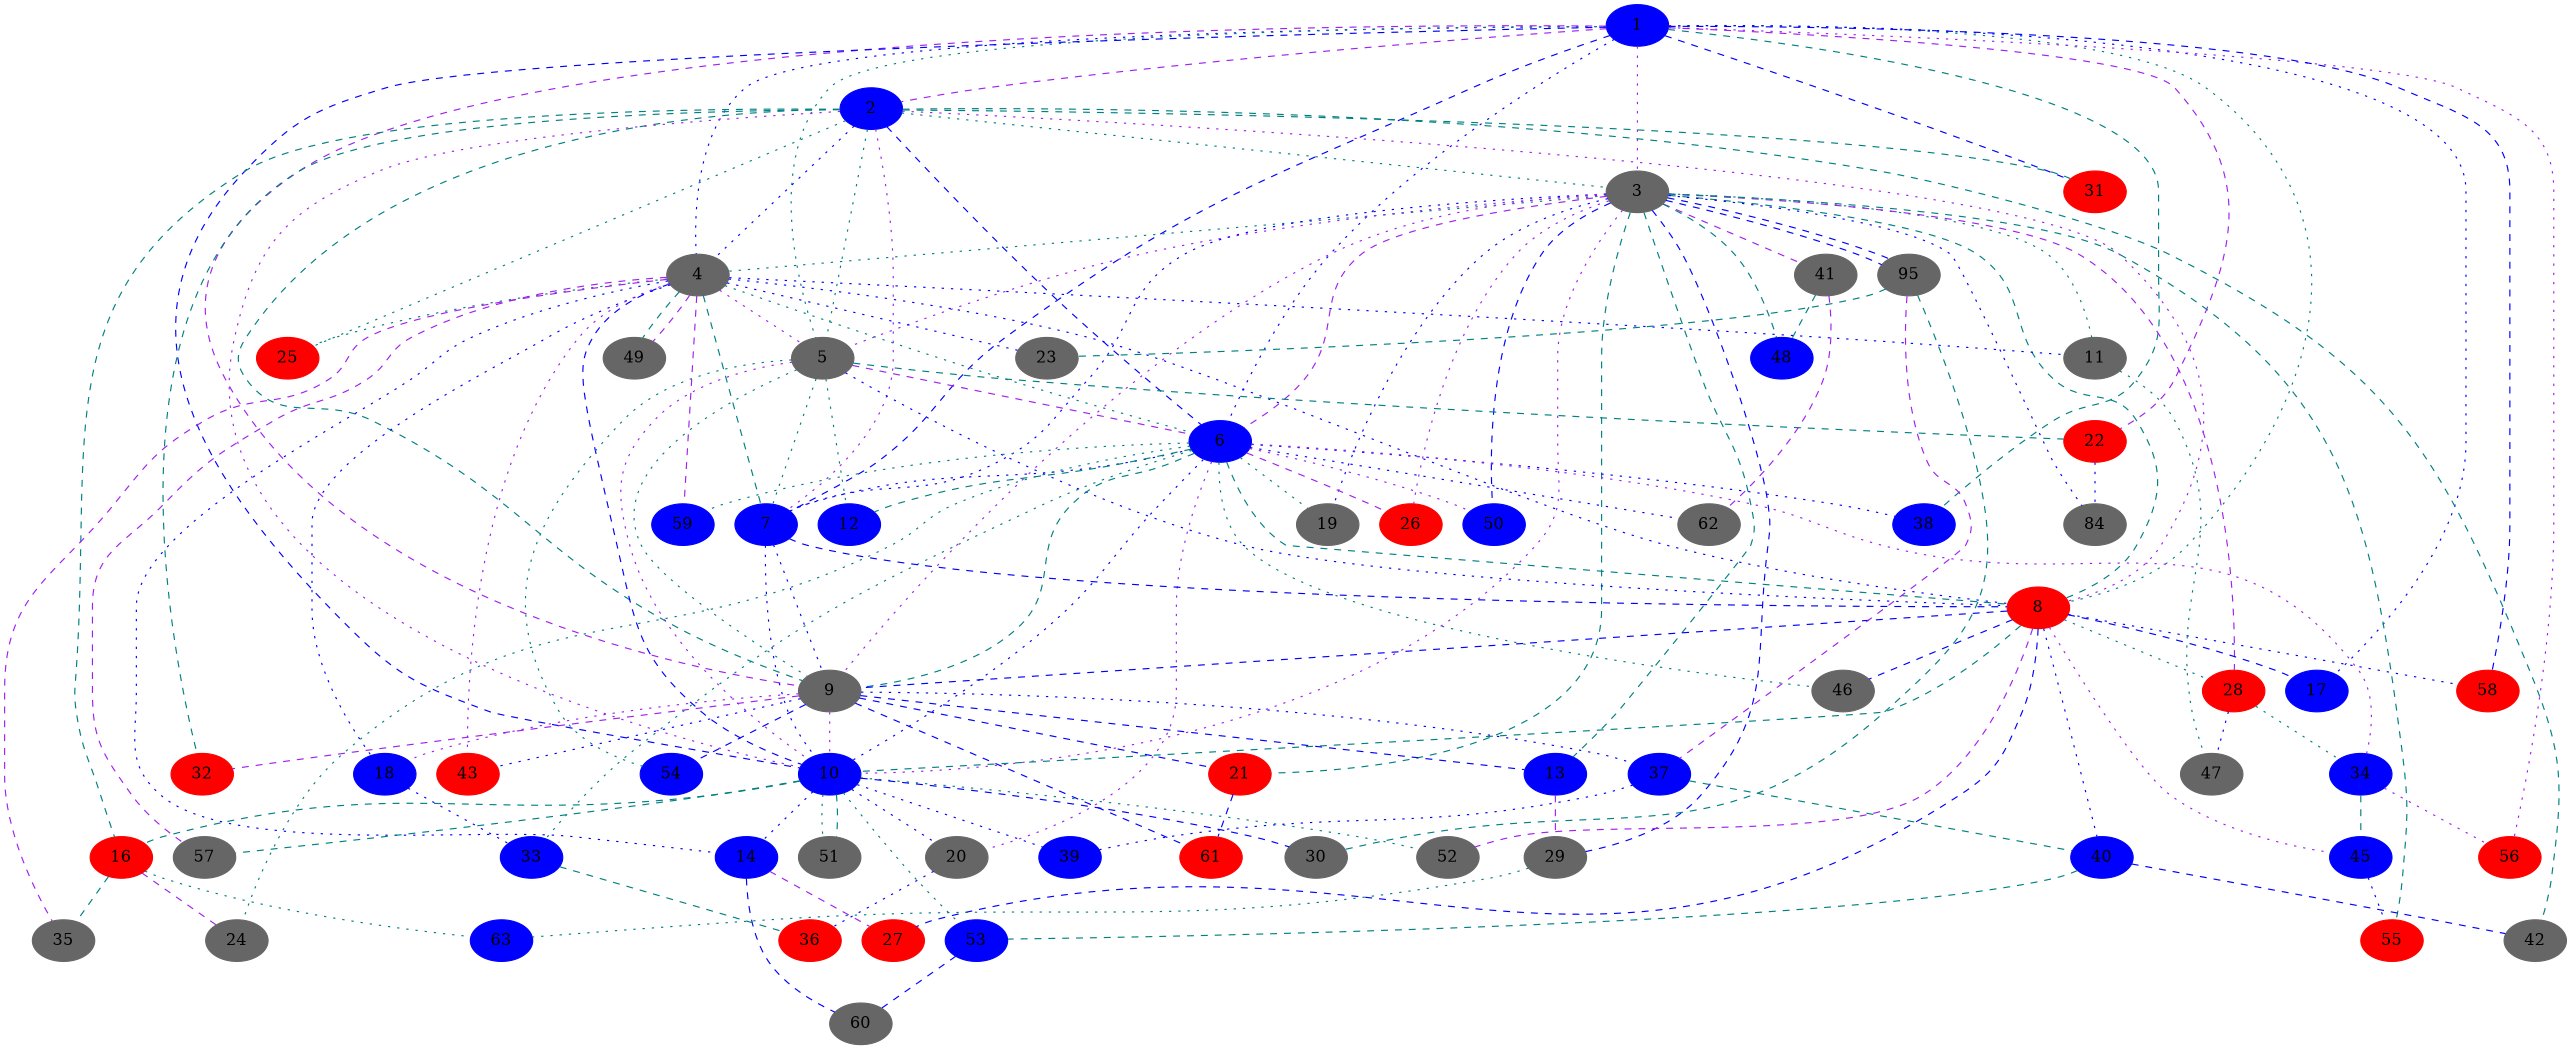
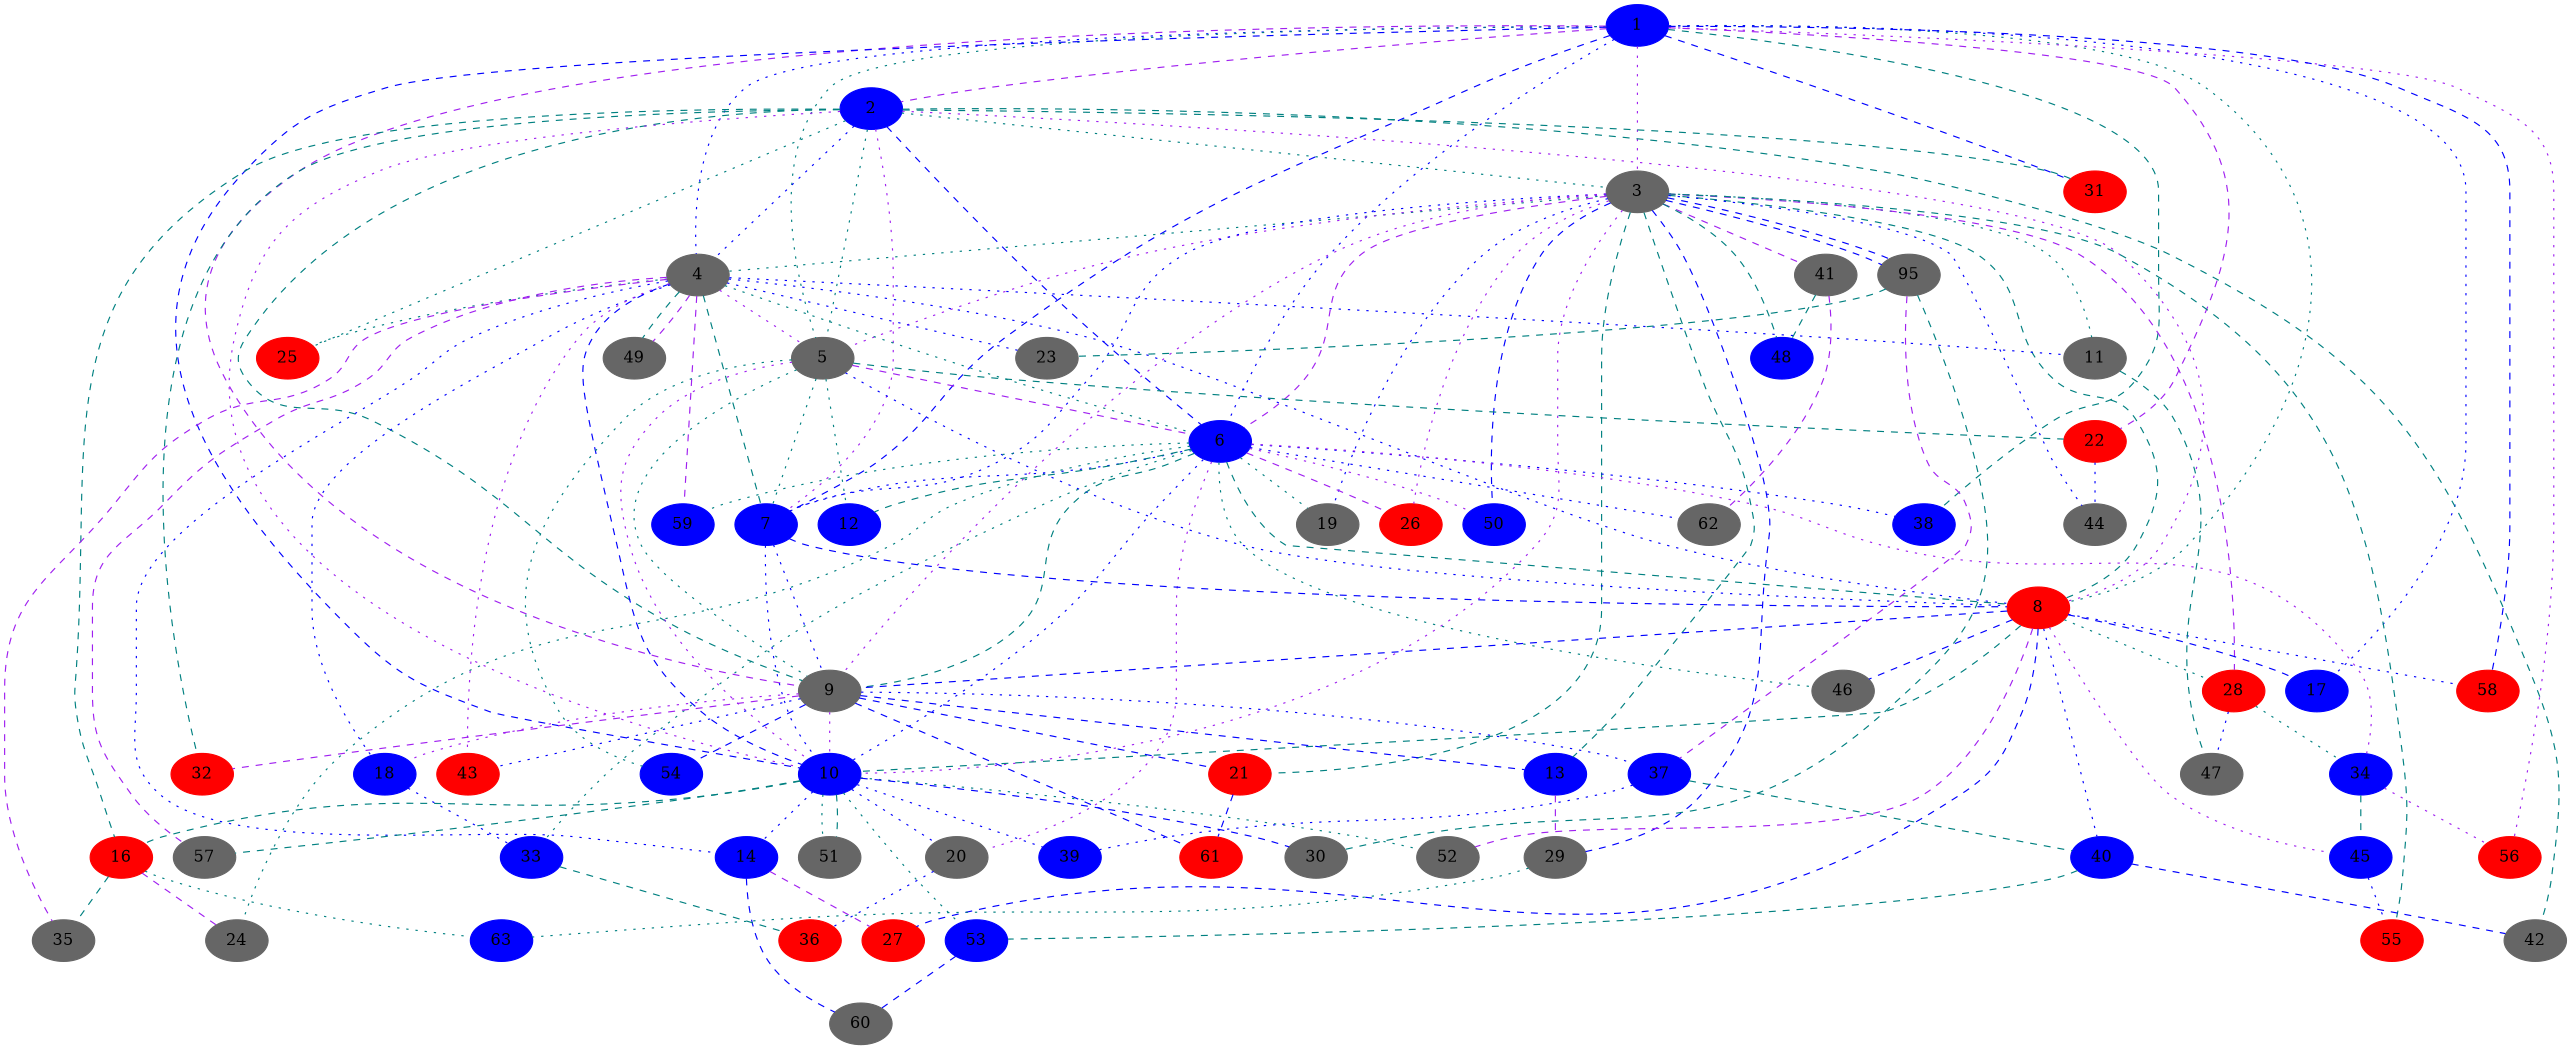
node "84": label "84" -> "44"
edge "11" -- "47": style dotted -> dashed
